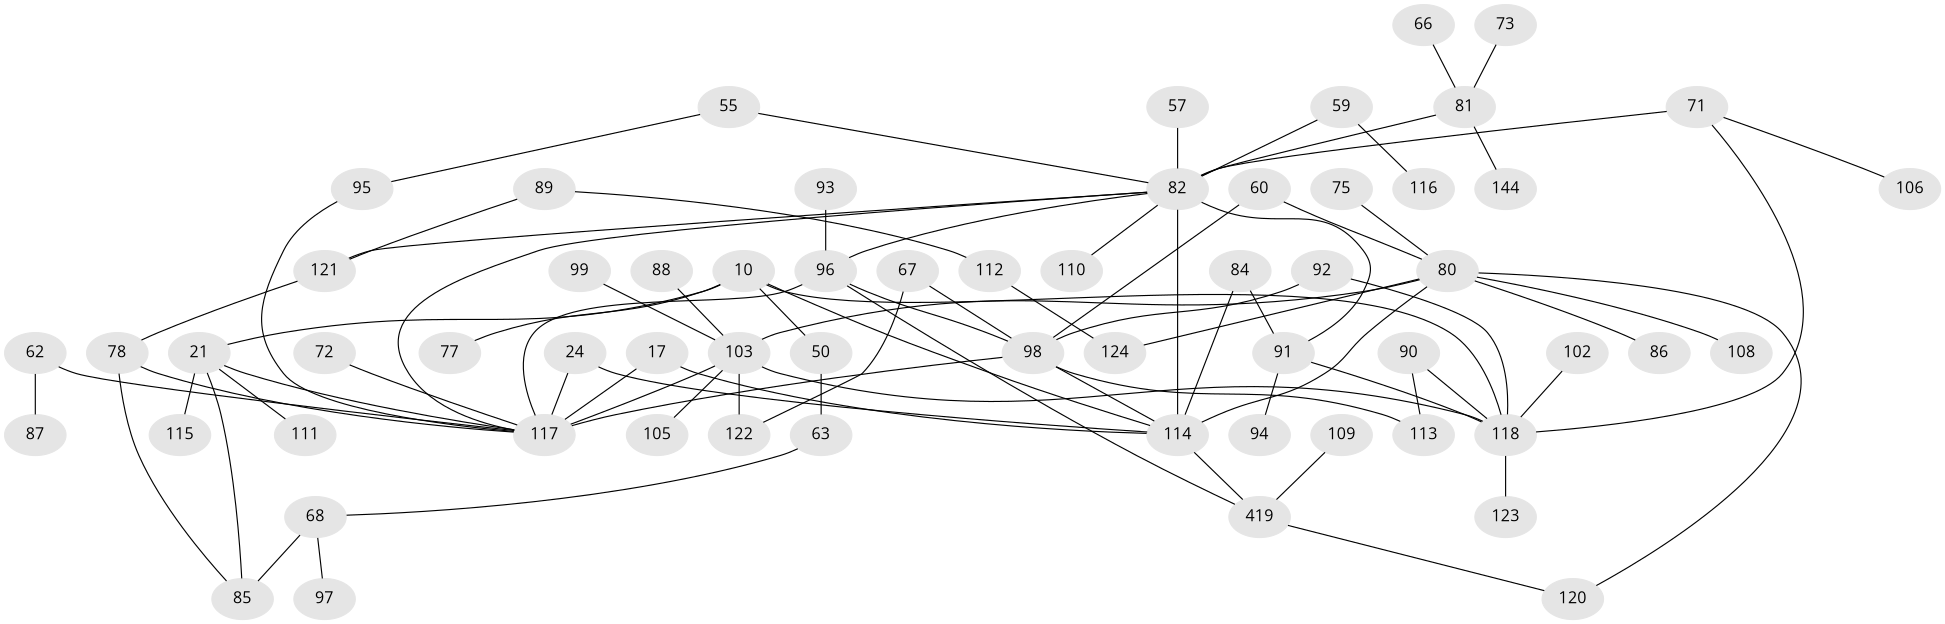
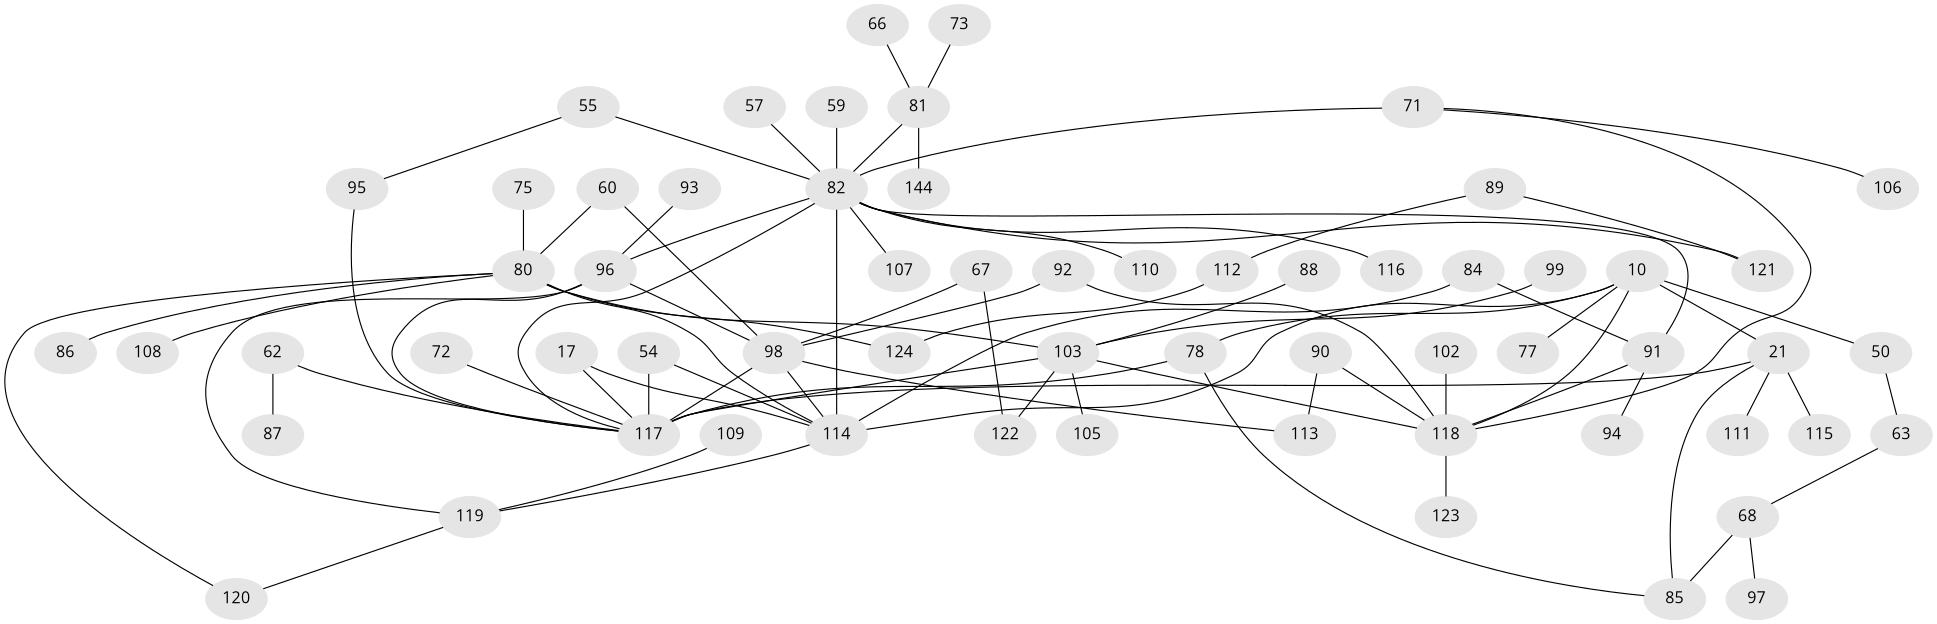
edge "59" -- "116": now "82" -- "116"
node "107": added
edge "121" -- "78": now "10" -- "78"
node "24": label "24" -> "54"
node "419": label "419" -> "119"
